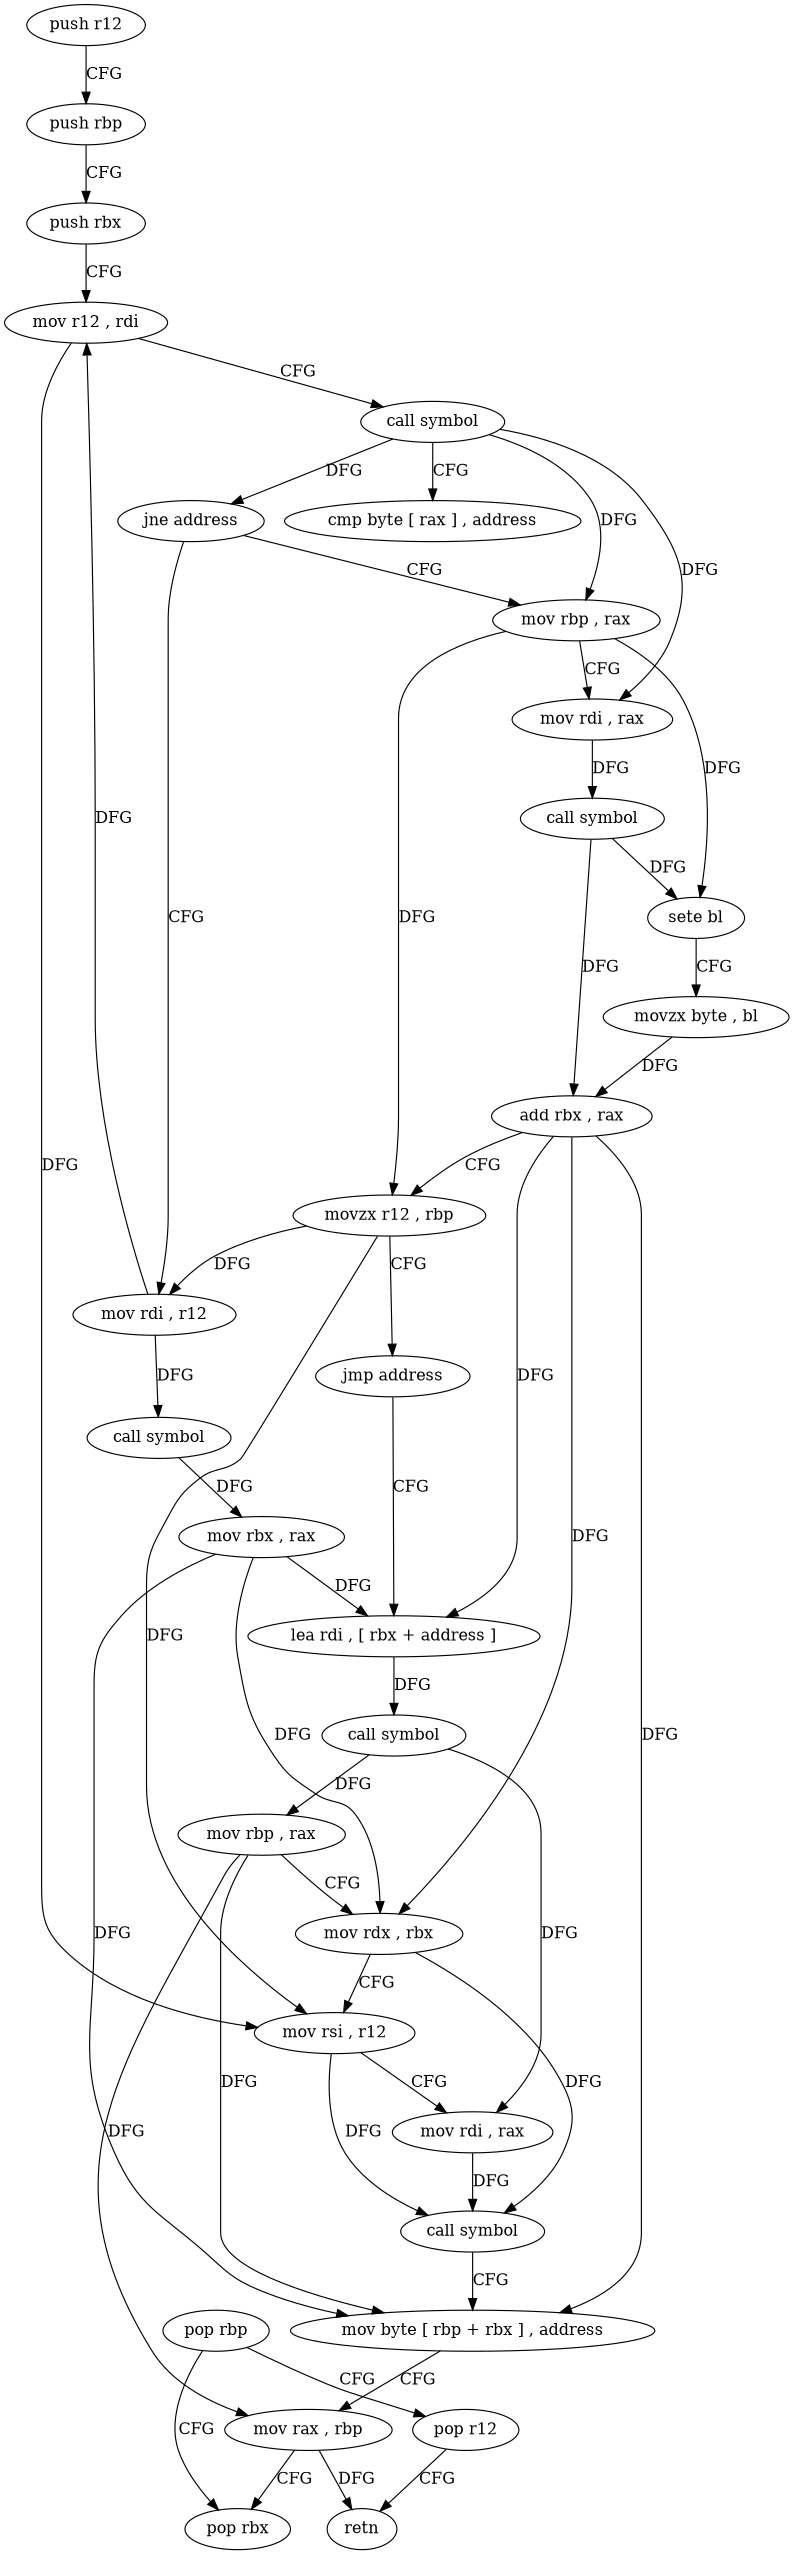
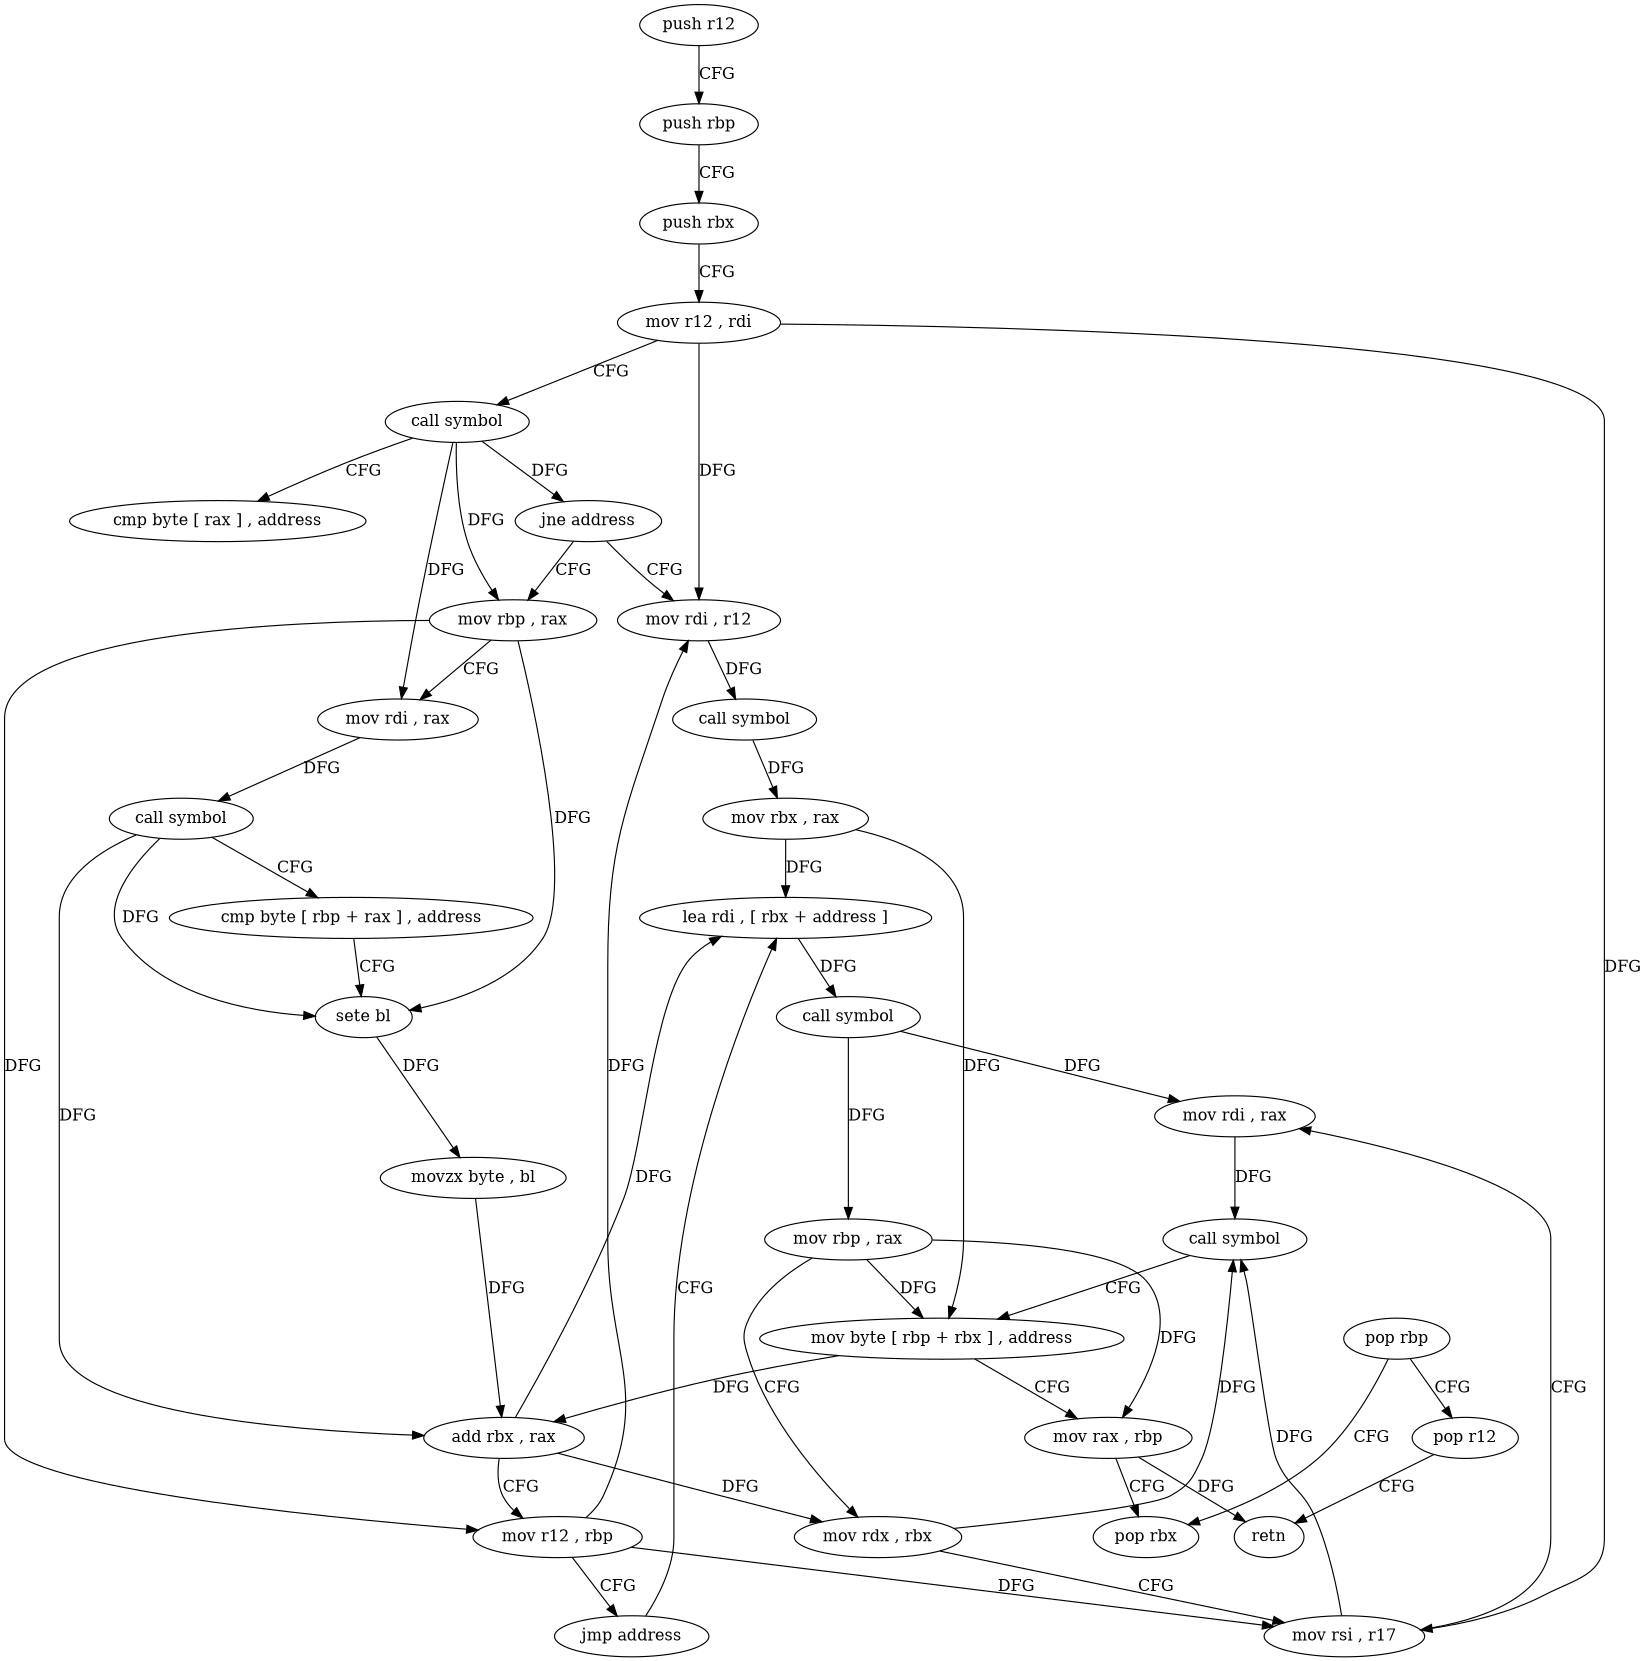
edge "mov rdi , r12" -> "mov r12 , rdi": reversed
node "cmp byte [ rbp + rax ] , address": added
edge "sete bl" -> "movzx byte , bl": label "CFG" -> "DFG"
node "movzx r12 , rbp": label "movzx r12 , rbp" -> "mov r12 , rbp"
edge "add rbx , rax" -> "mov byte [ rbp + rbx ] , address": reversed
edge "mov rbx , rax" -> "mov rdx , rbx": removed, label "DFG"
node "mov rsi , r12": label "mov rsi , r12" -> "mov rsi , r17"
